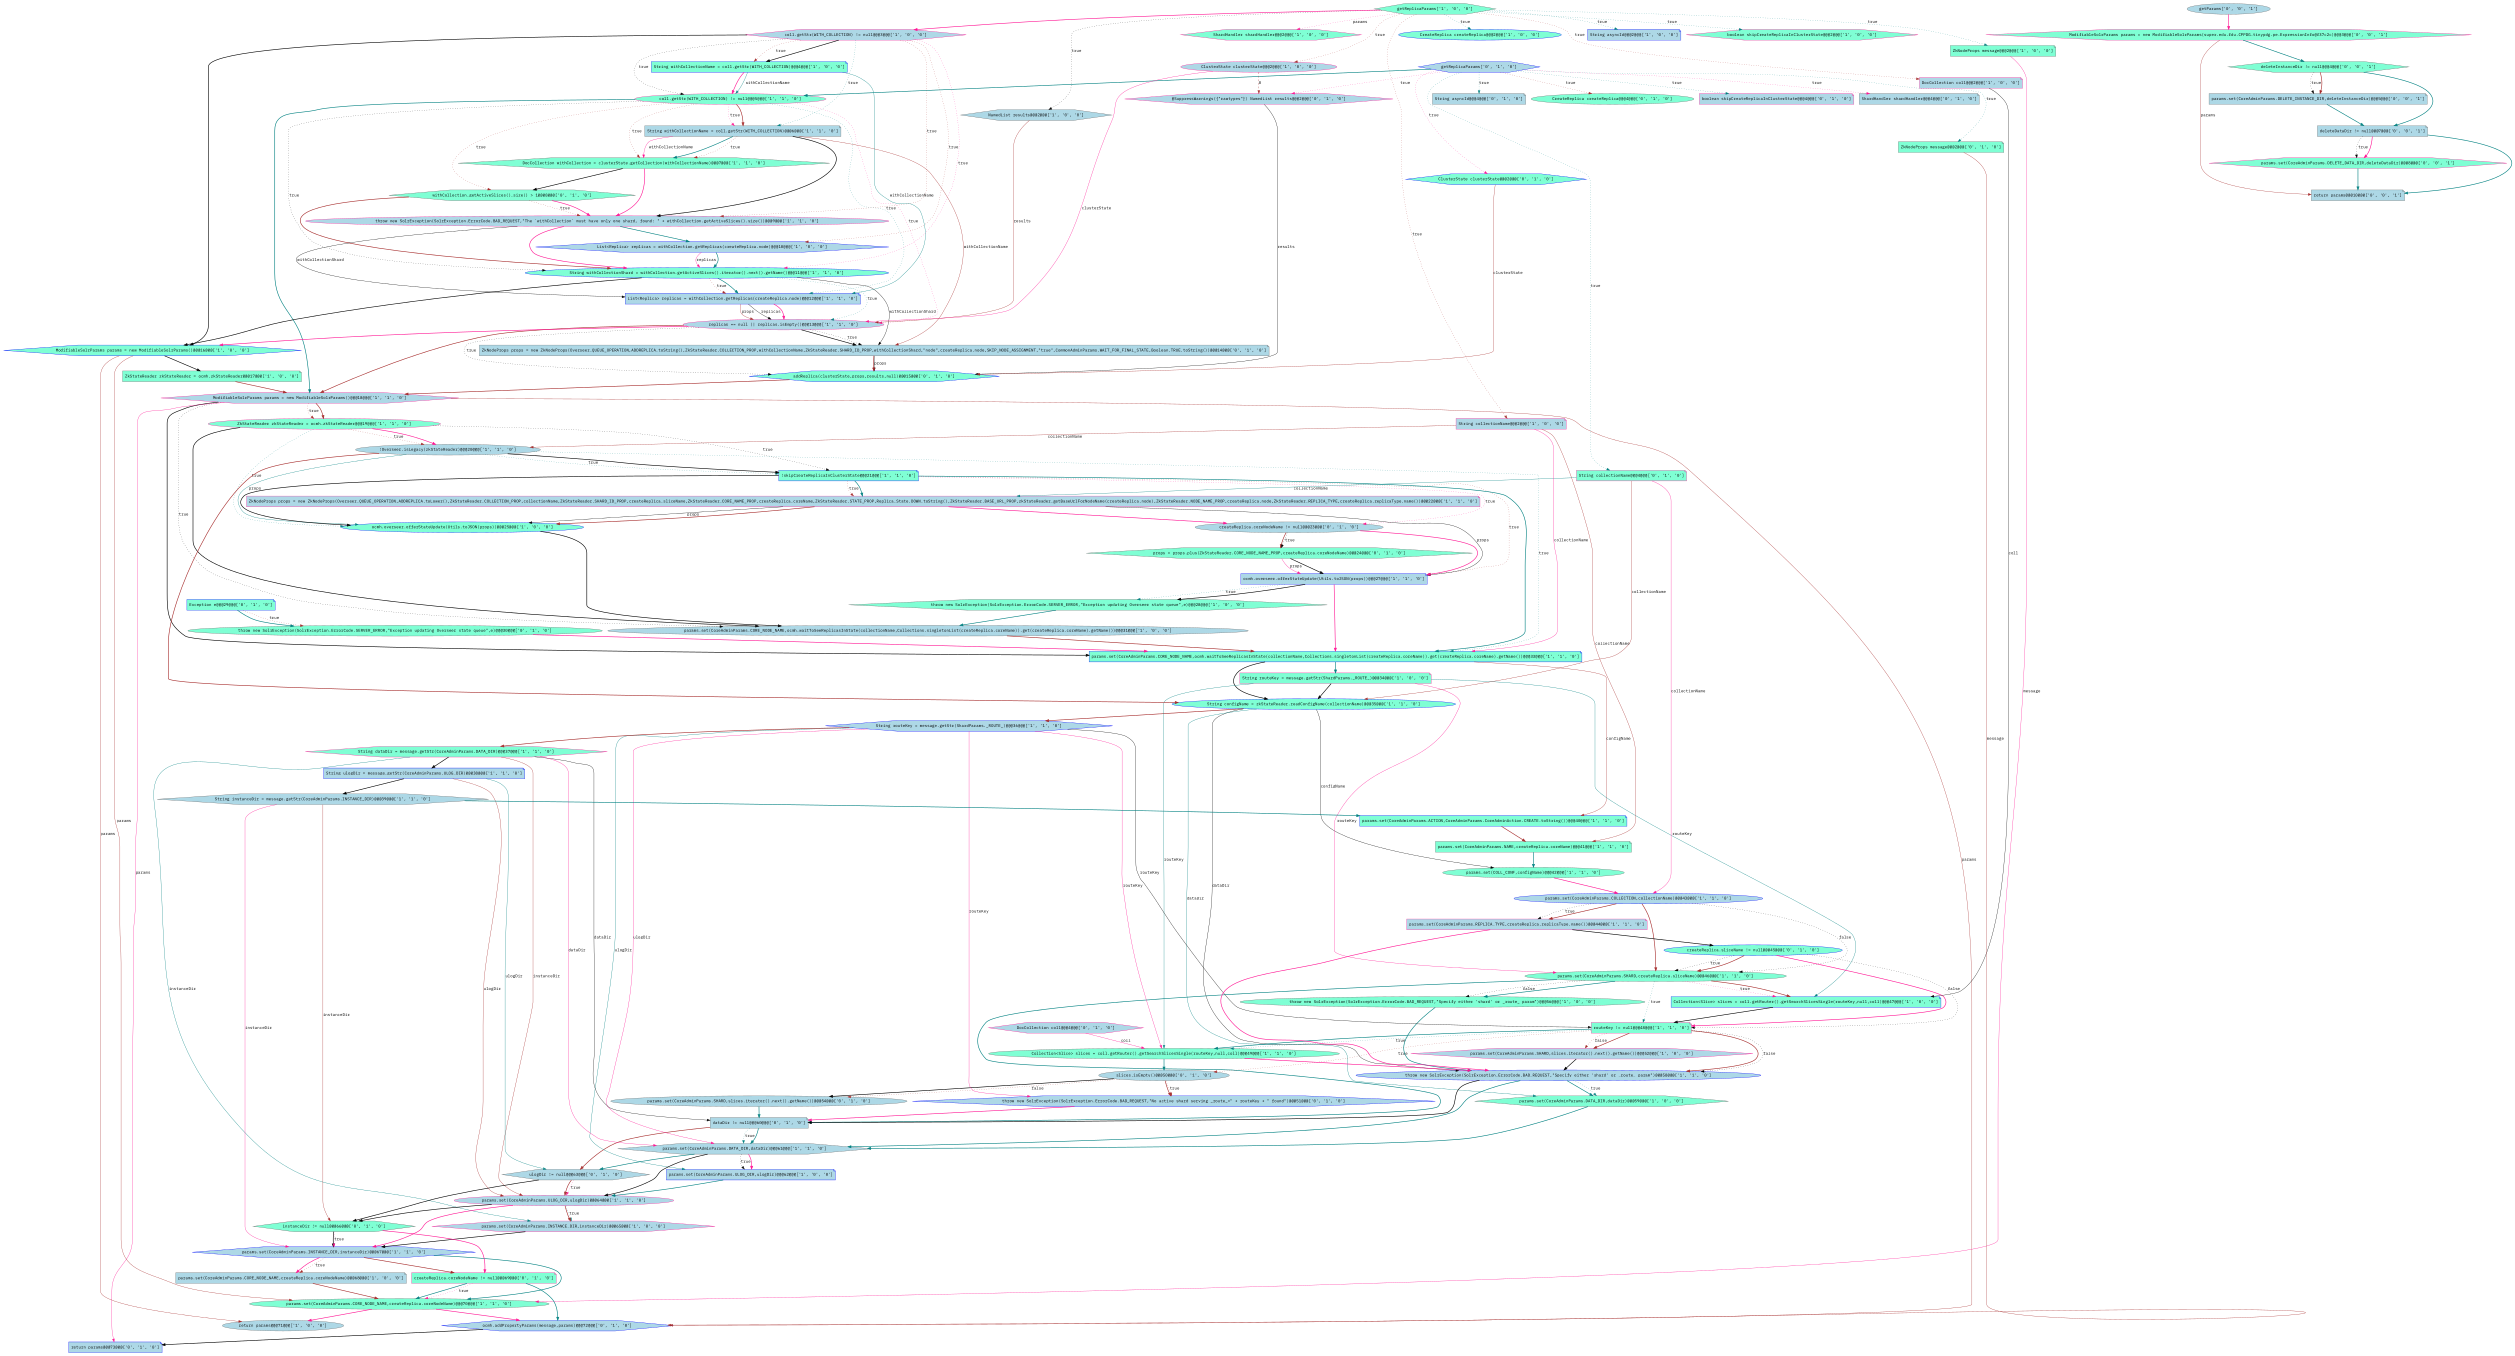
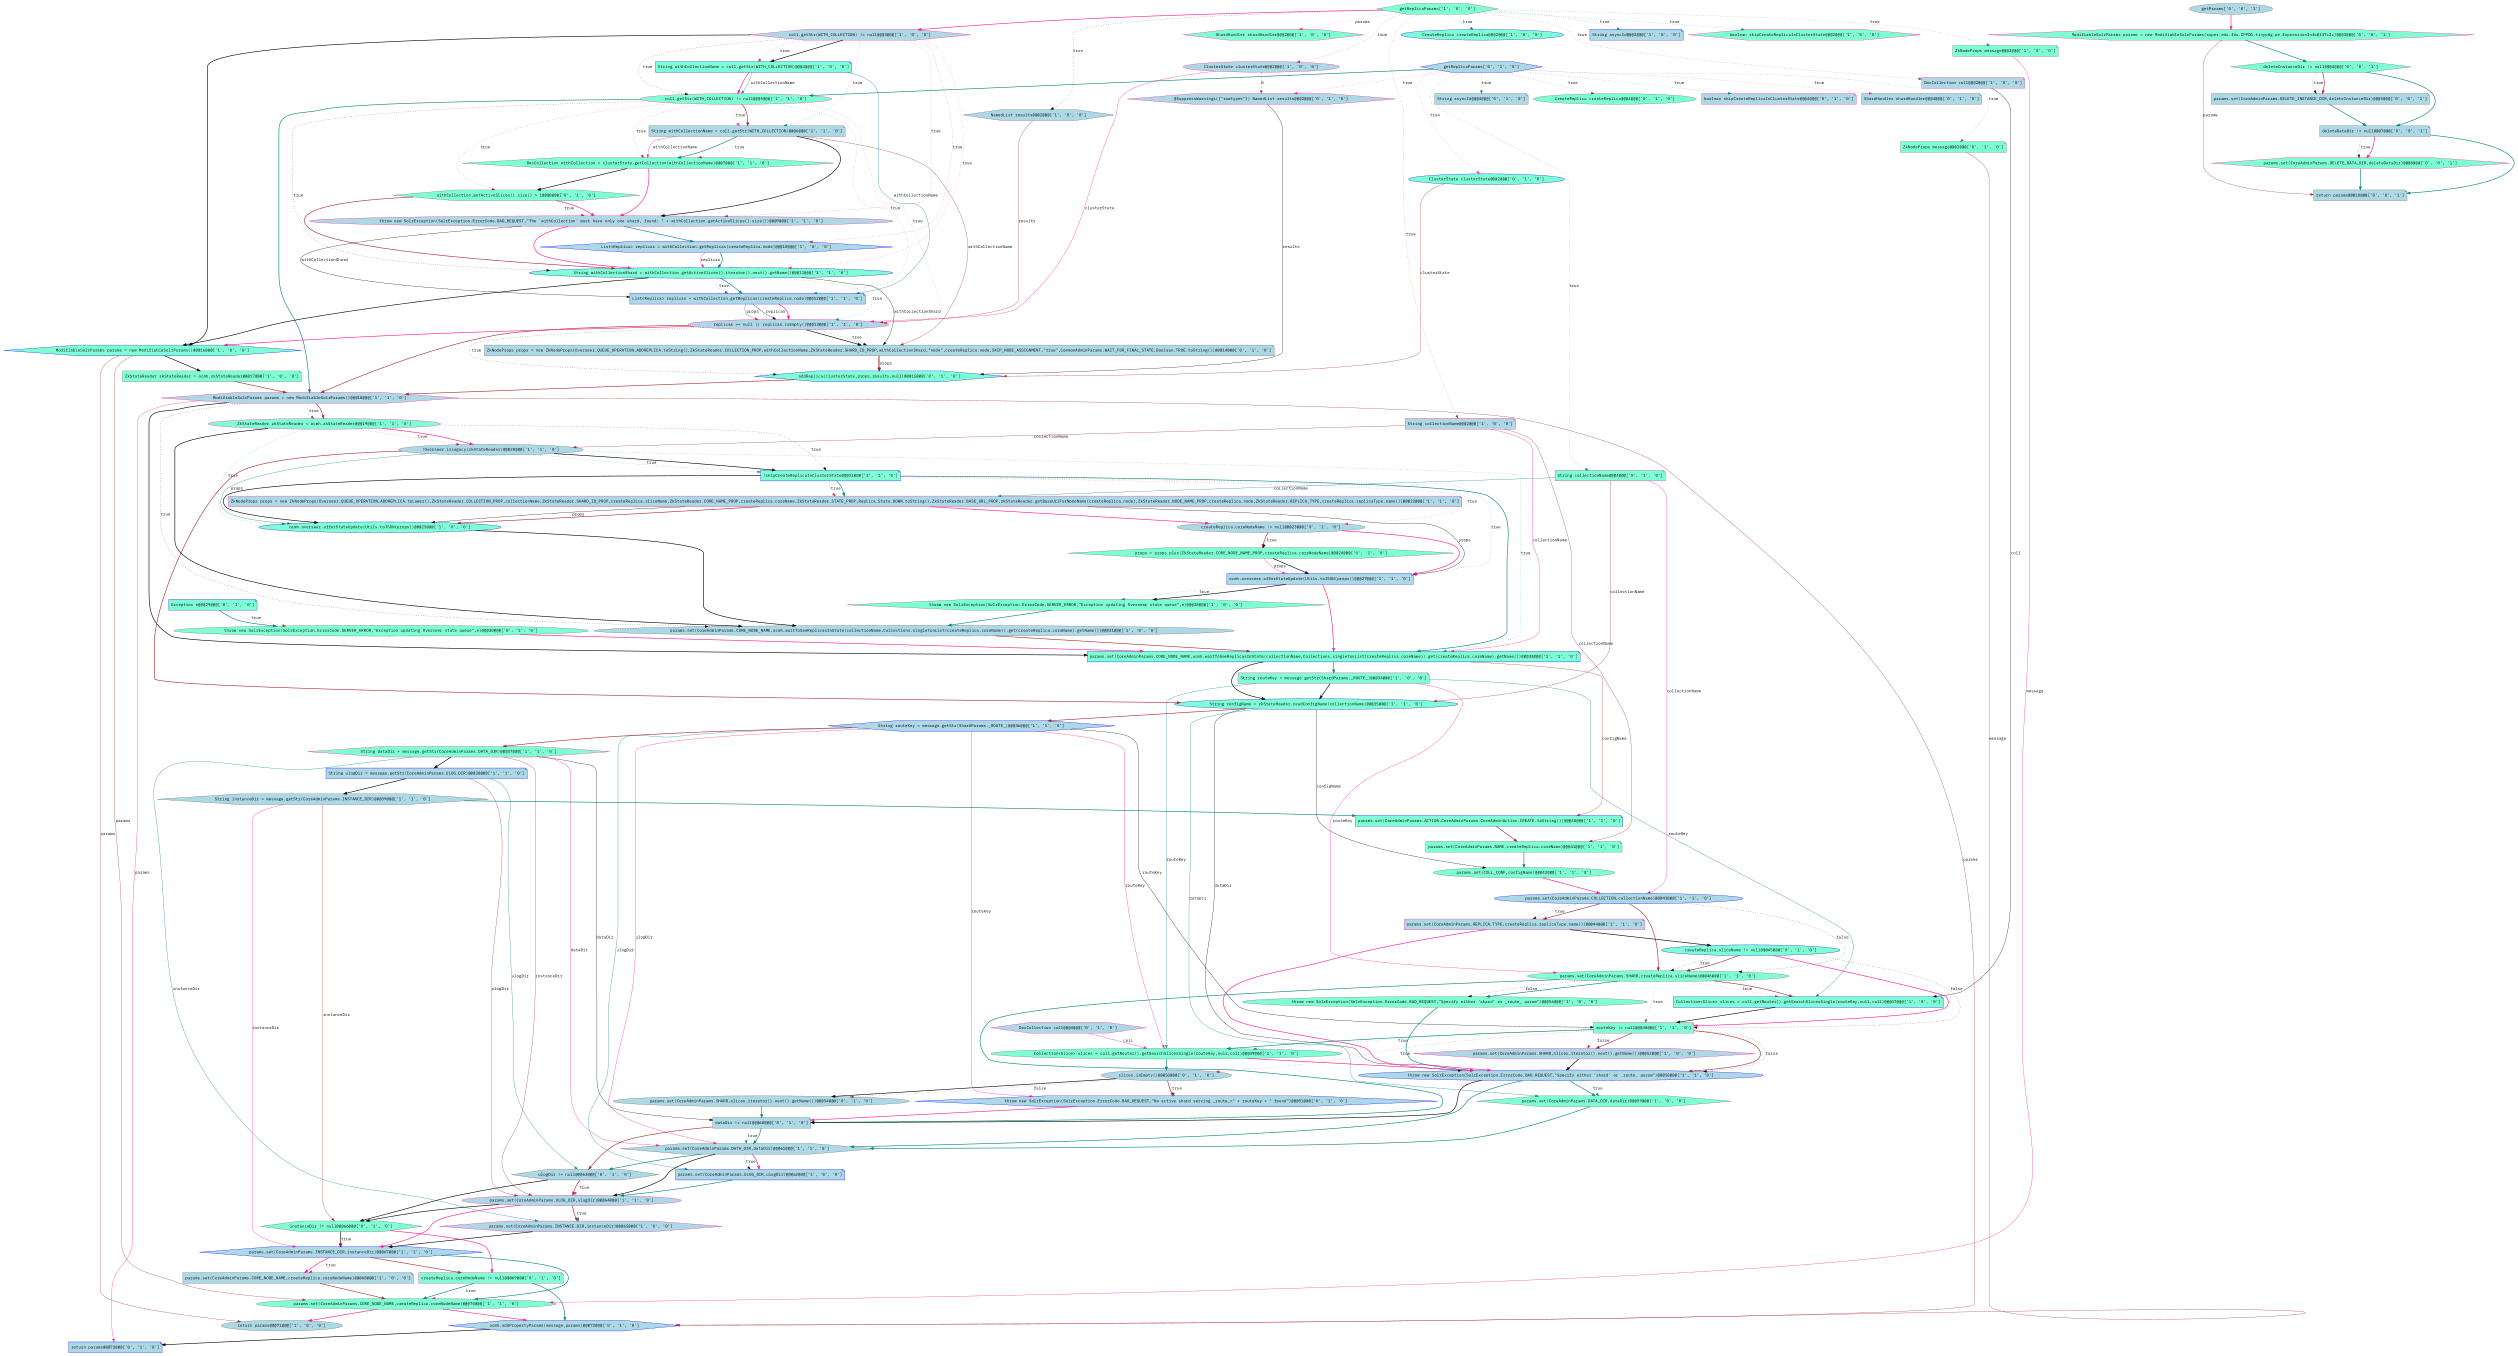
node "ClusterState clusterState@@@2@@@['0', '1', '0']": shape hexagon -> ellipse
